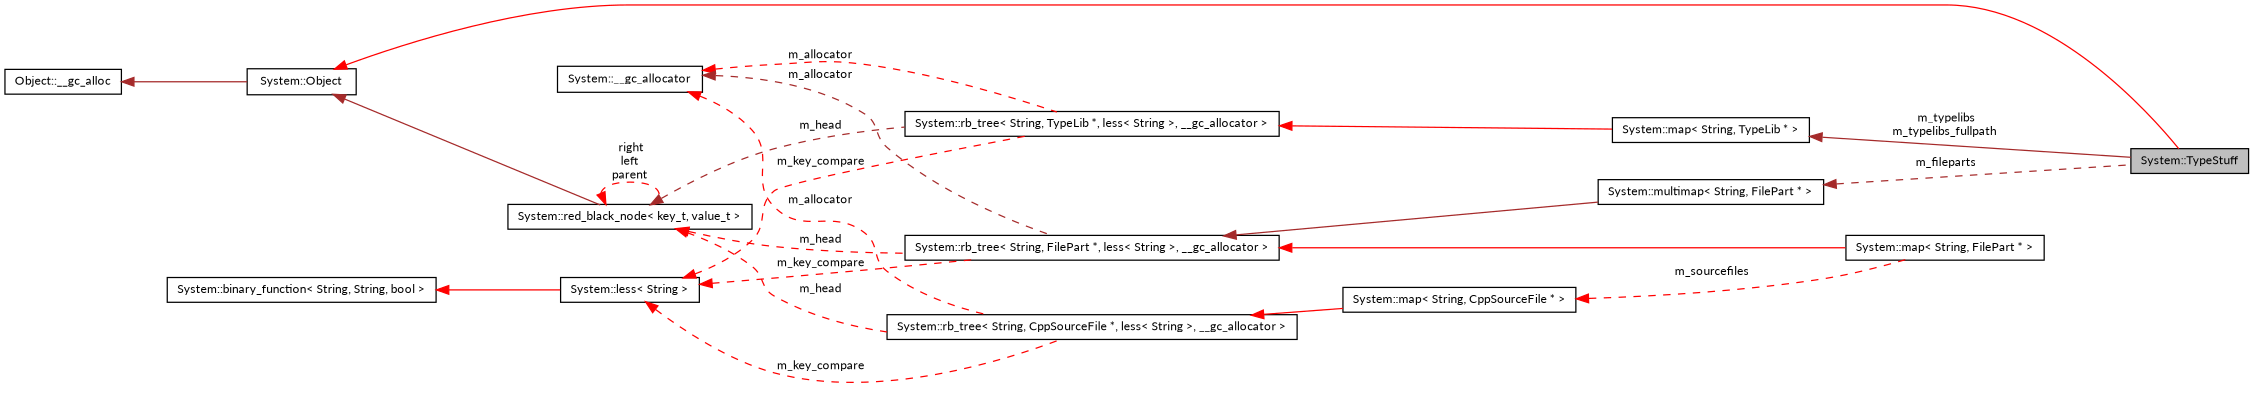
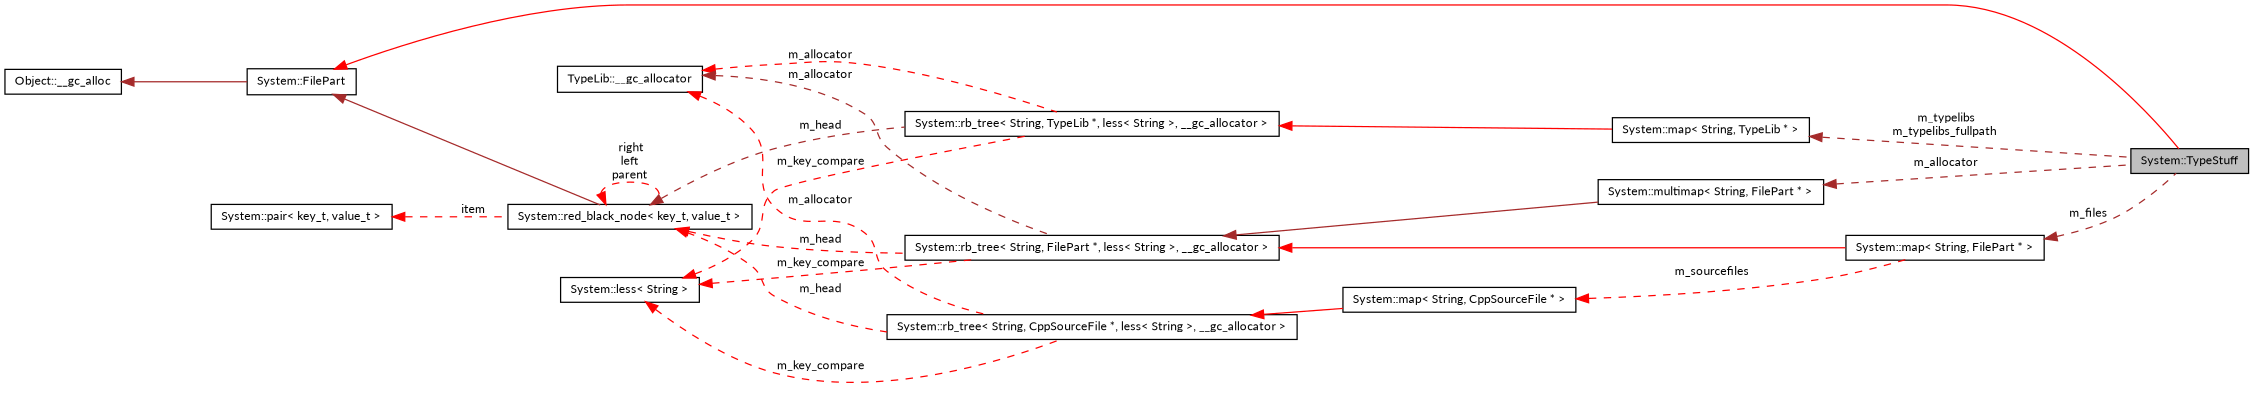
node "System::__gc_allocator": label "System::__gc_allocator" -> "TypeLib::__gc_allocator"
node "System::Object": label "System::Object" -> "System::FilePart"
edge "System::TypeStuff" -> "System::map< String, TypeLib * >": style solid -> dashed
edge "System::TypeStuff" -> "System::multimap< String, FilePart * >": label " m_fileparts" -> " m_allocator"
edge "System::TypeStuff" -> "System::map< String, FilePart * >": added, label "m_files"
node "System::pair< key_t, value_t >": added
node "System::binary_function< String, String, bool >": removed
